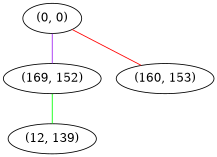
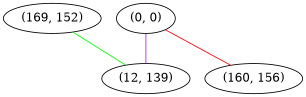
edge "(0, 0)" -- "(169, 152)": now "(0, 0)" -- "(12, 139)"
node "(160, 153)": label "(160, 153)" -> "(160, 156)"
